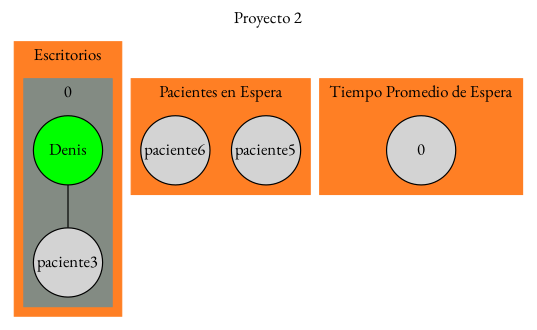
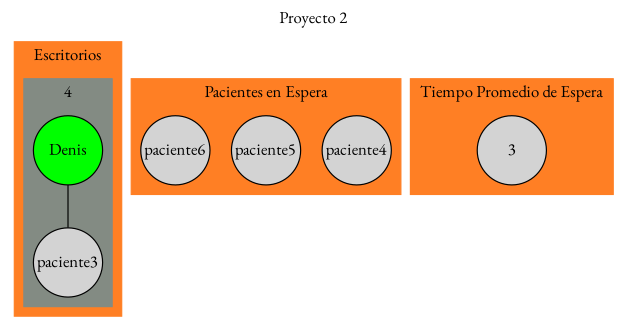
cluster "0": label "0" -> "4"
node "paciente4": added
node "0": label "0" -> "3"
